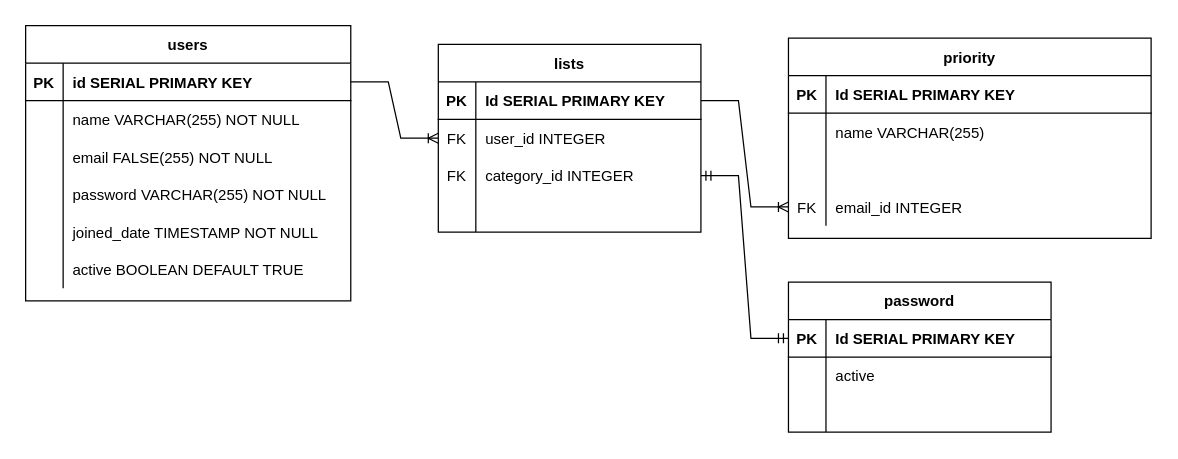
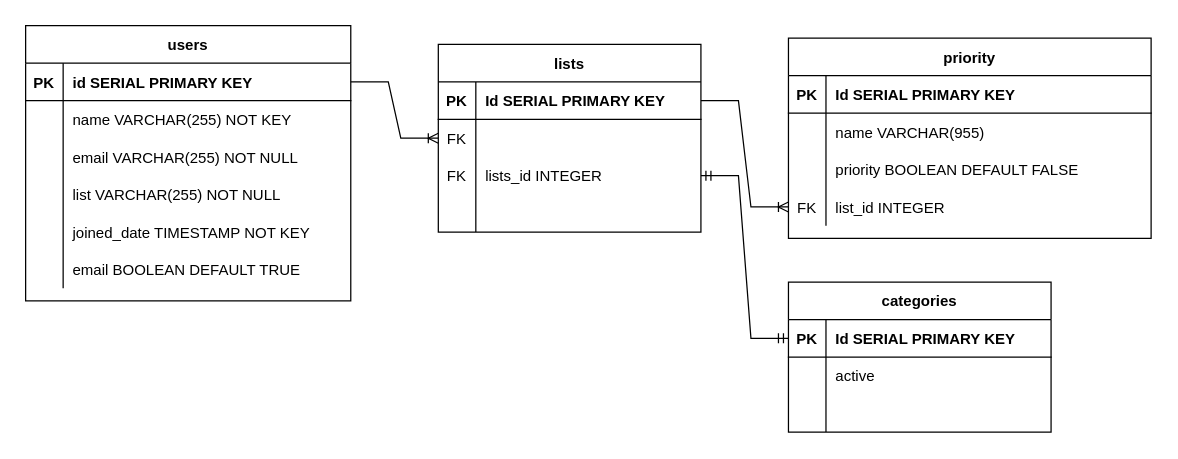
node "name VARCHAR(255) NOT NULL": label "name VARCHAR(255) NOT NULL" -> "name VARCHAR(255) NOT KEY"
node "name VARCHAR(255)": label "name VARCHAR(255)" -> "name VARCHAR(955)"
node "user_id INTEGER": removed
node "email FALSE(255) NOT NULL": label "email FALSE(255) NOT NULL" -> "email VARCHAR(255) NOT NULL"
node "priority BOOLEAN DEFAULT FALSE": added
node "category_id INTEGER": label "category_id INTEGER" -> "lists_id INTEGER"
node "password VARCHAR(255) NOT NULL": label "password VARCHAR(255) NOT NULL" -> "list VARCHAR(255) NOT NULL"
node "email_id INTEGER": label "email_id INTEGER" -> "list_id INTEGER"
node "joined_date TIMESTAMP NOT NULL": label "joined_date TIMESTAMP NOT NULL" -> "joined_date TIMESTAMP NOT KEY"
node "active BOOLEAN DEFAULT TRUE": label "active BOOLEAN DEFAULT TRUE" -> "email BOOLEAN DEFAULT TRUE"
node "password": label "password" -> "categories"
